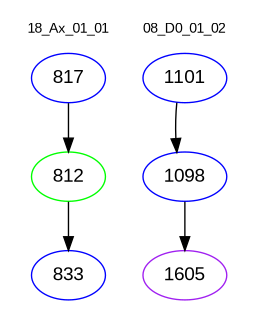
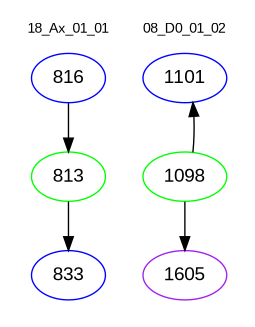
node "817": label "817" -> "816"
edge "1101" -> "1098": reversed
node "812": label "812" -> "813"
node "1098": color blue -> green
